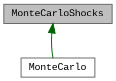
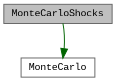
edge "MonteCarlo" -> "MonteCarloShocks": reversed
